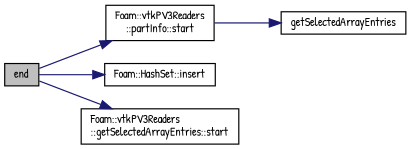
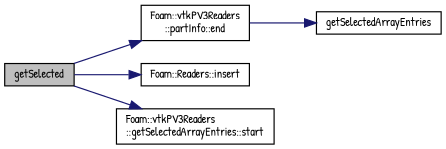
node "Foam::vtkPV3Readers ::partInfo::start": label "Foam::vtkPV3Readers ::partInfo::start" -> "Foam::vtkPV3Readers ::partInfo::end"
node "end": label "end" -> "getSelected"
node "Foam::HashSet::insert": label "Foam::HashSet::insert" -> "Foam::Readers::insert"
